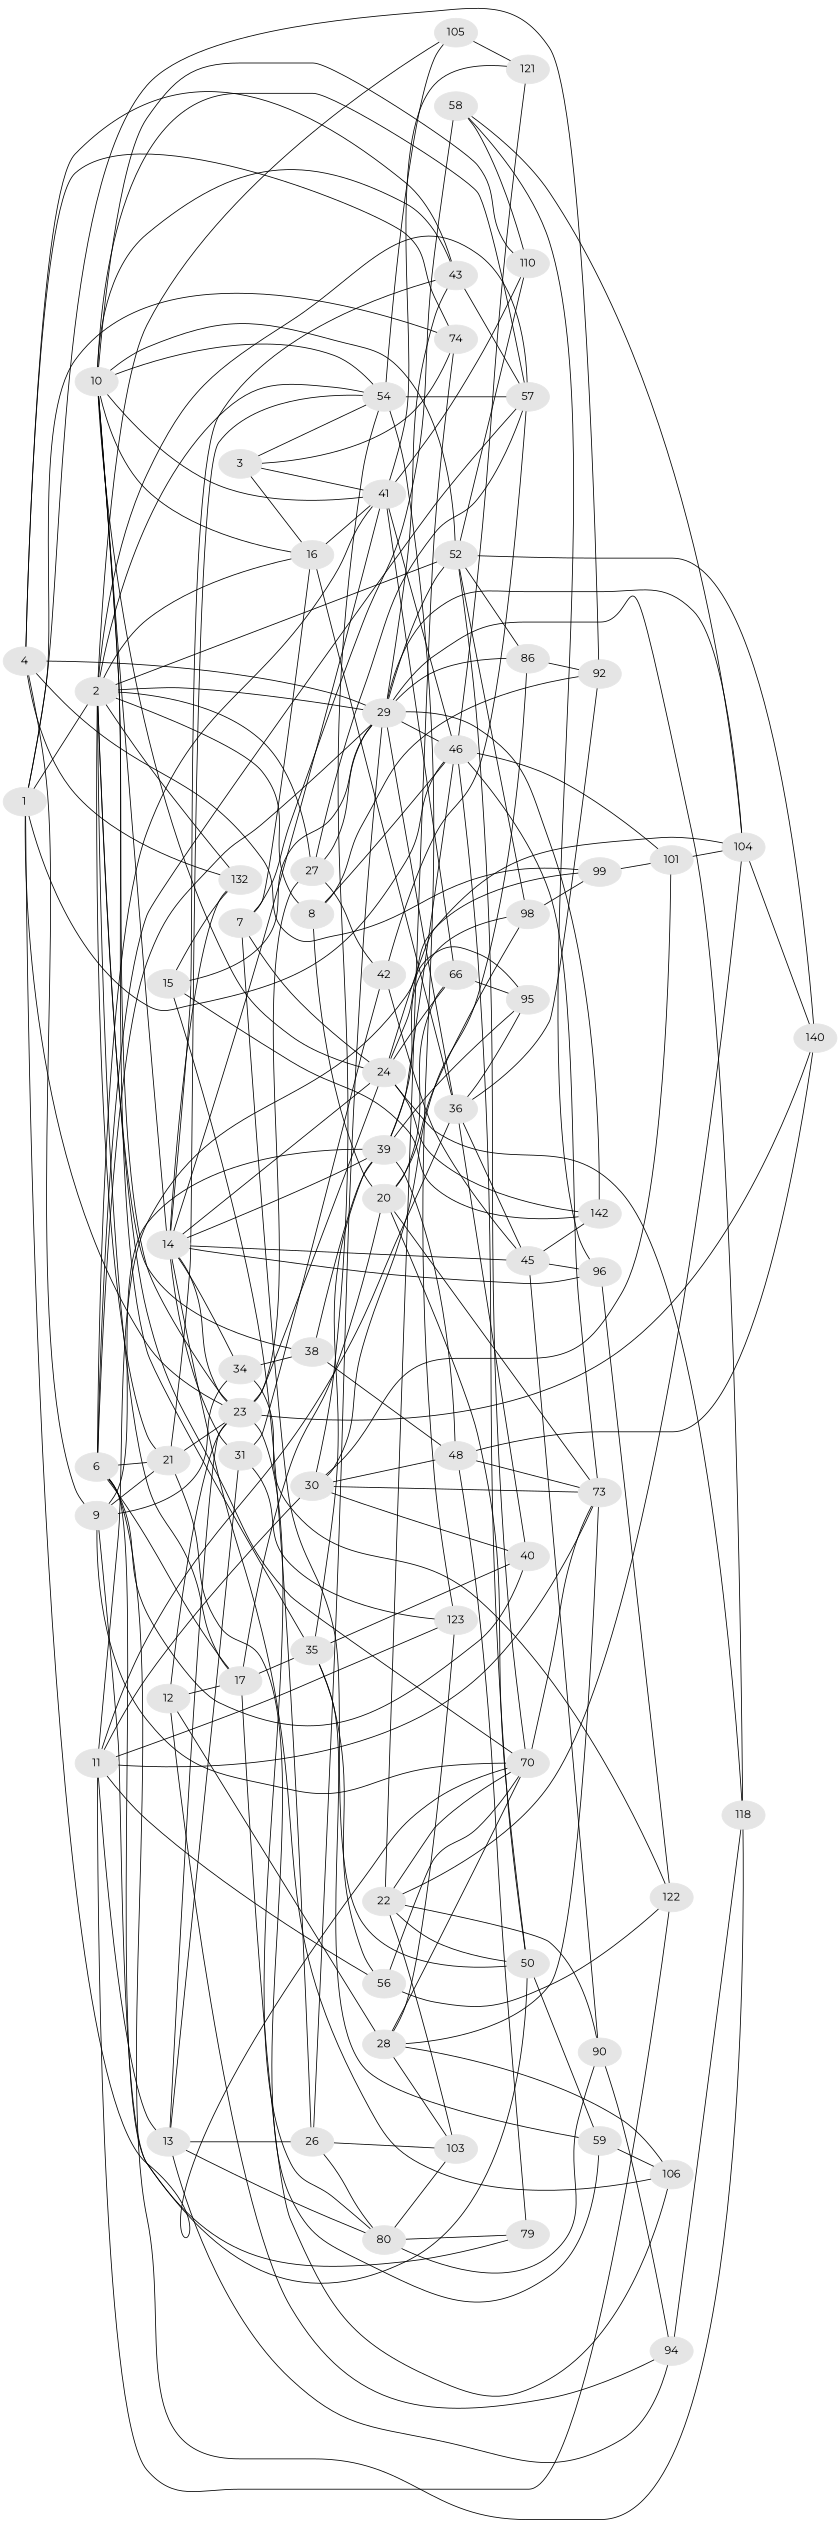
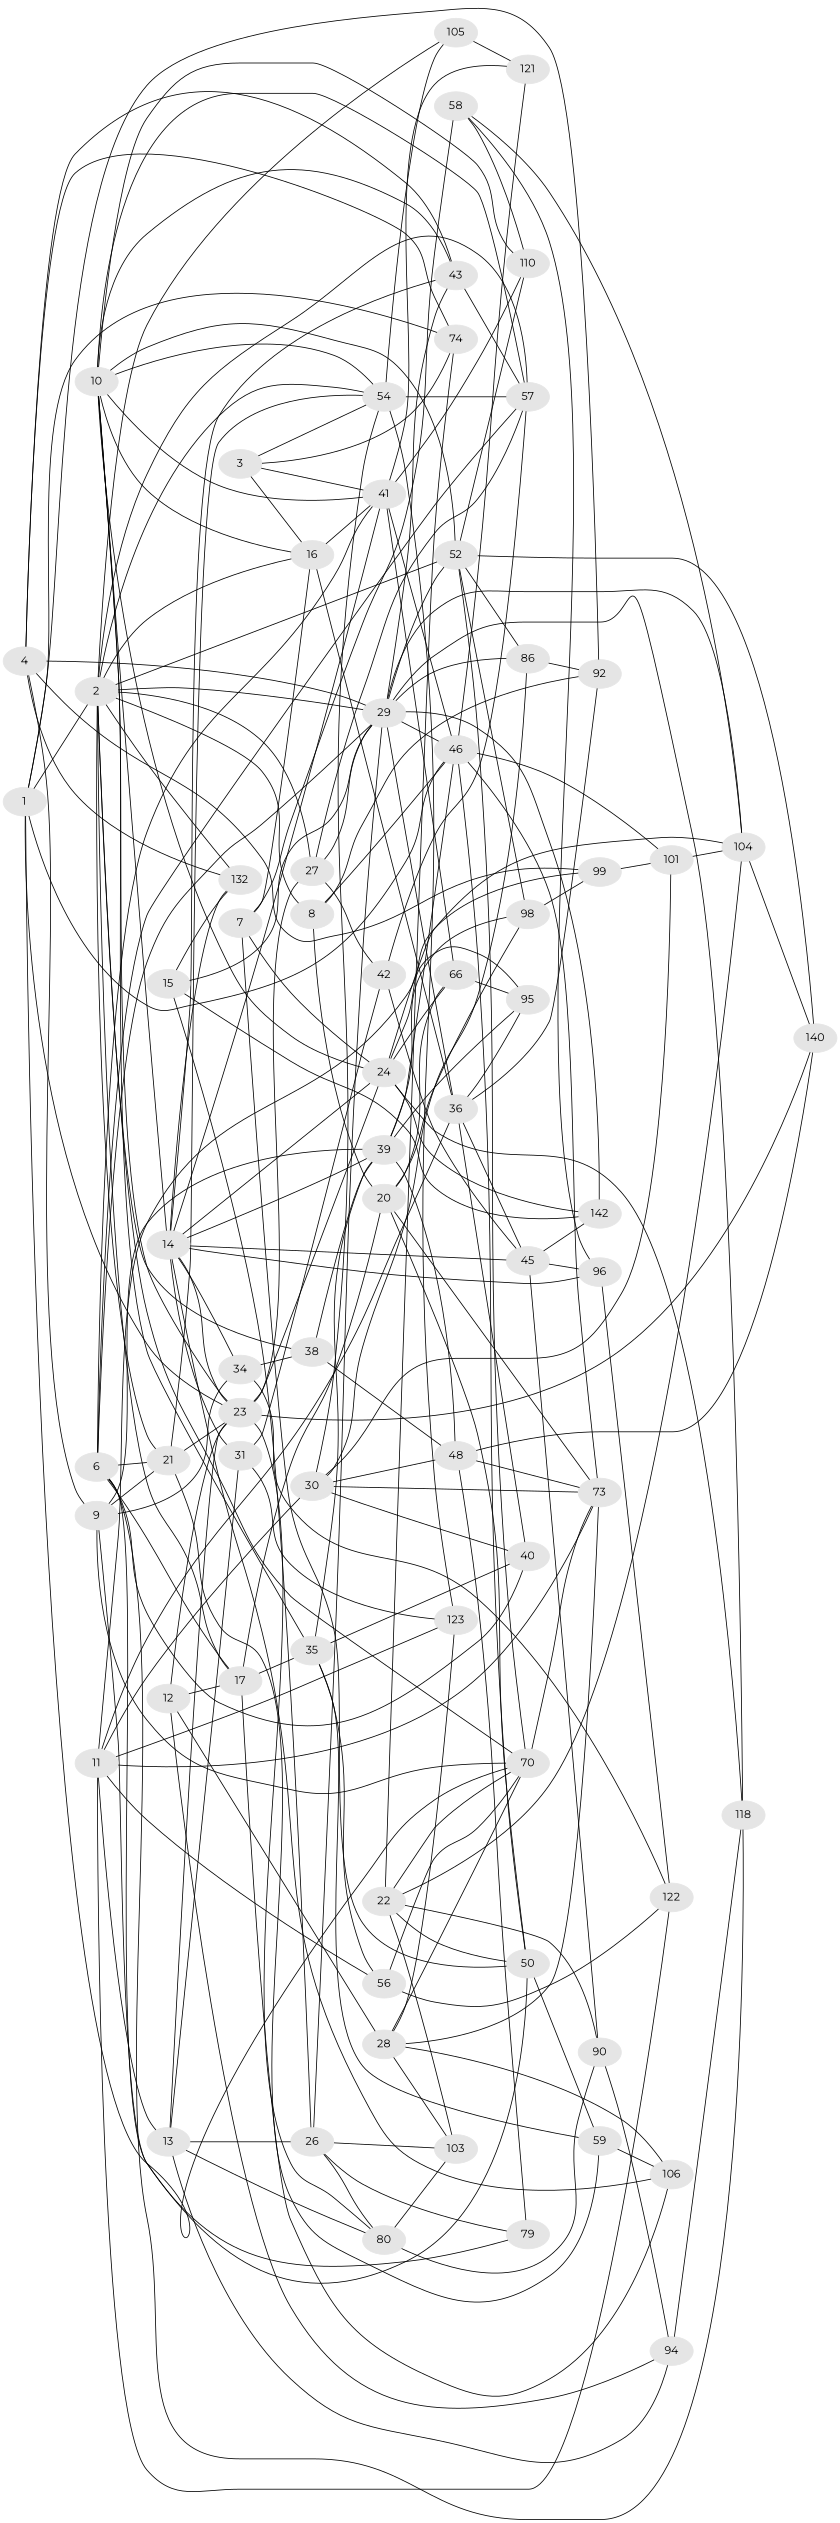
edge "79" -- "80": now "79" -- "26"
